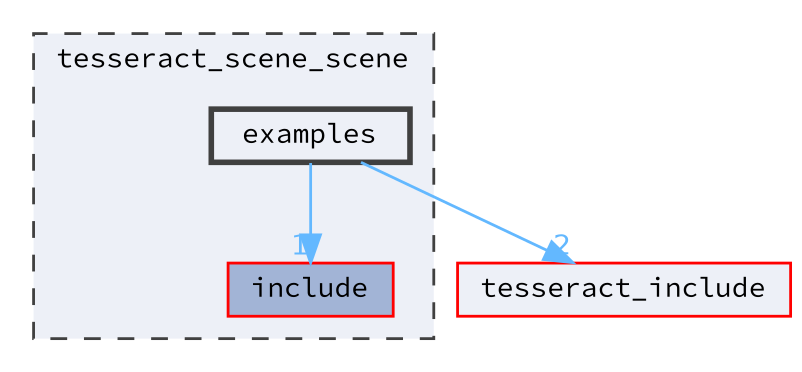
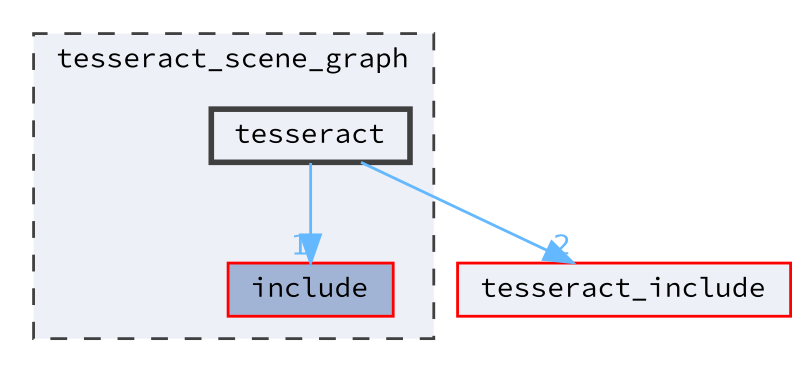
cluster "tesseract_scene_scene": label "tesseract_scene_scene" -> "tesseract_scene_graph"
node "examples": label "examples" -> "tesseract"
